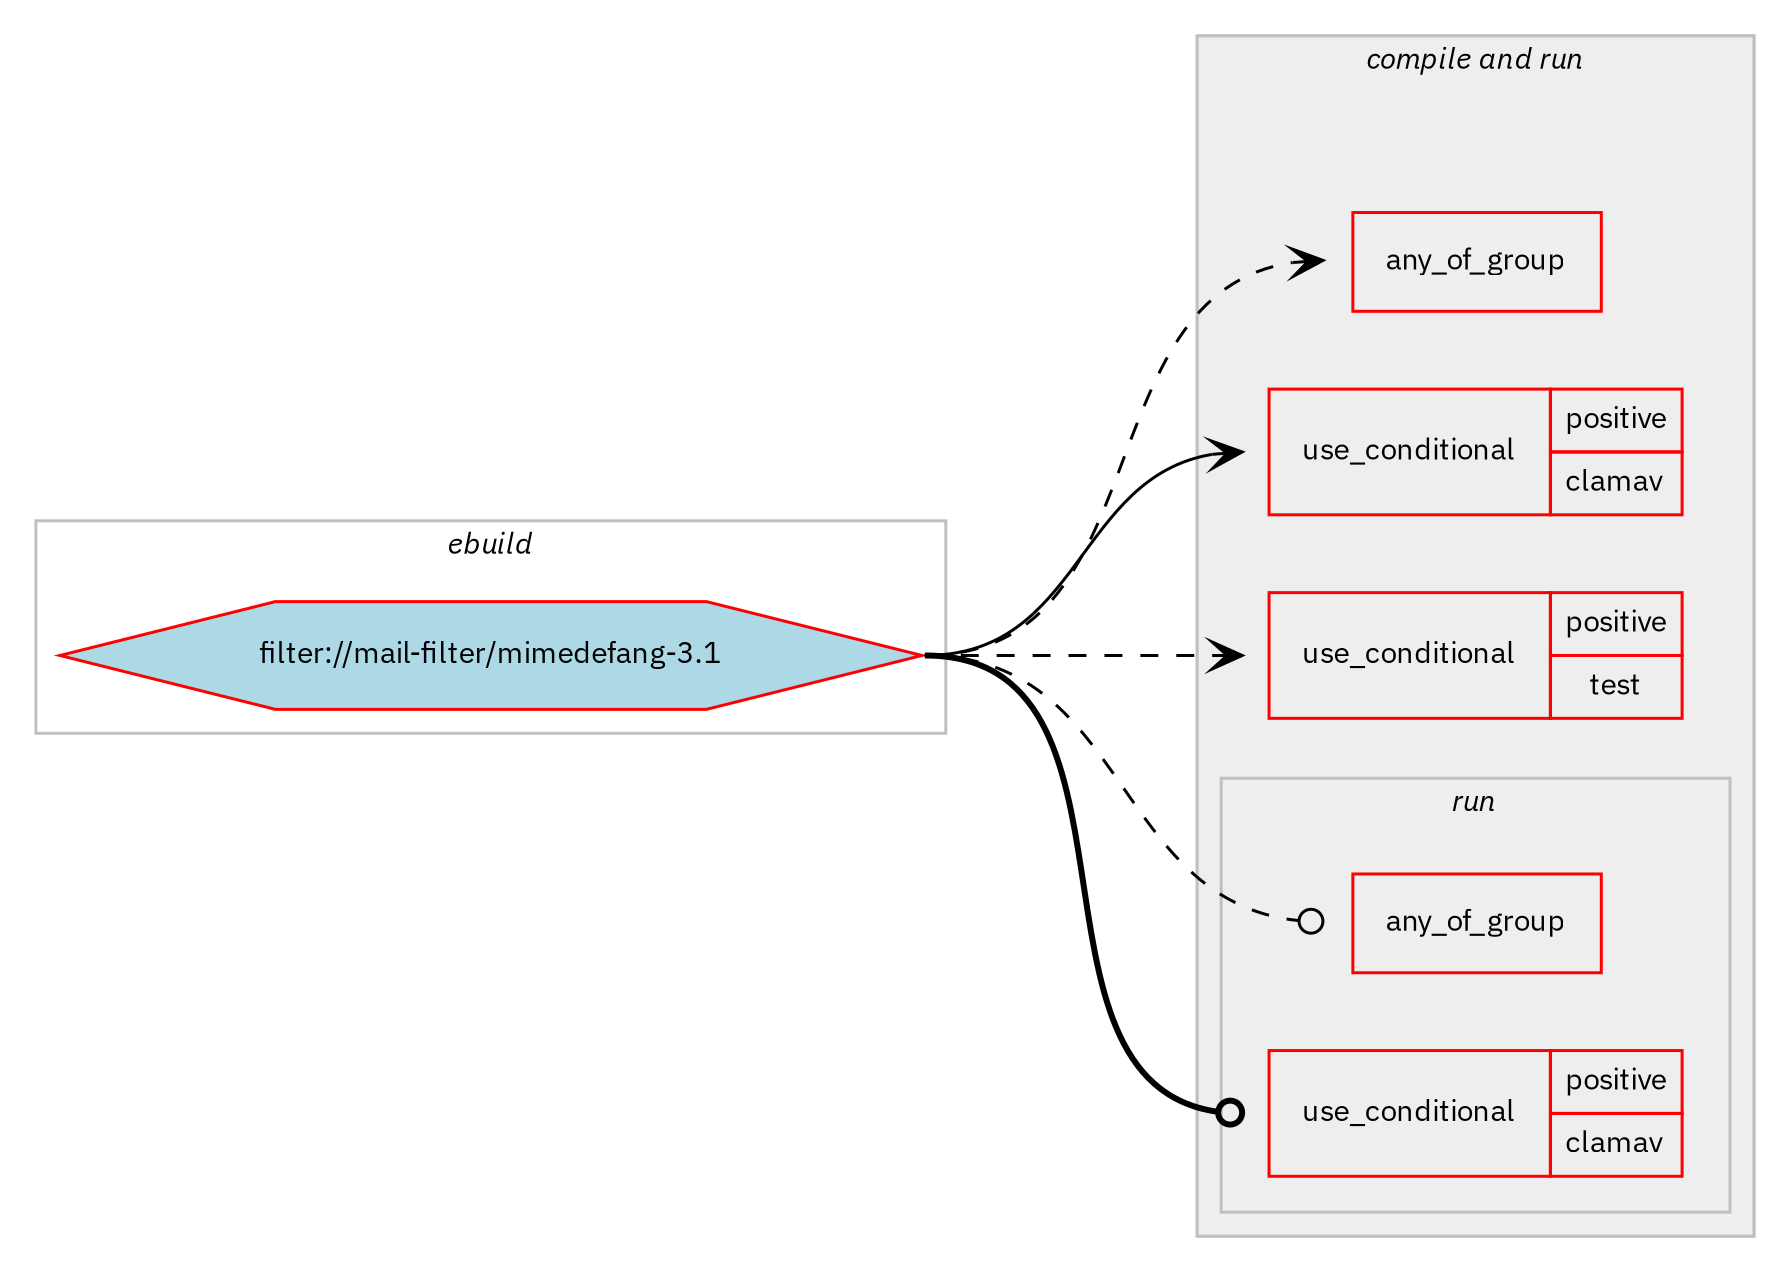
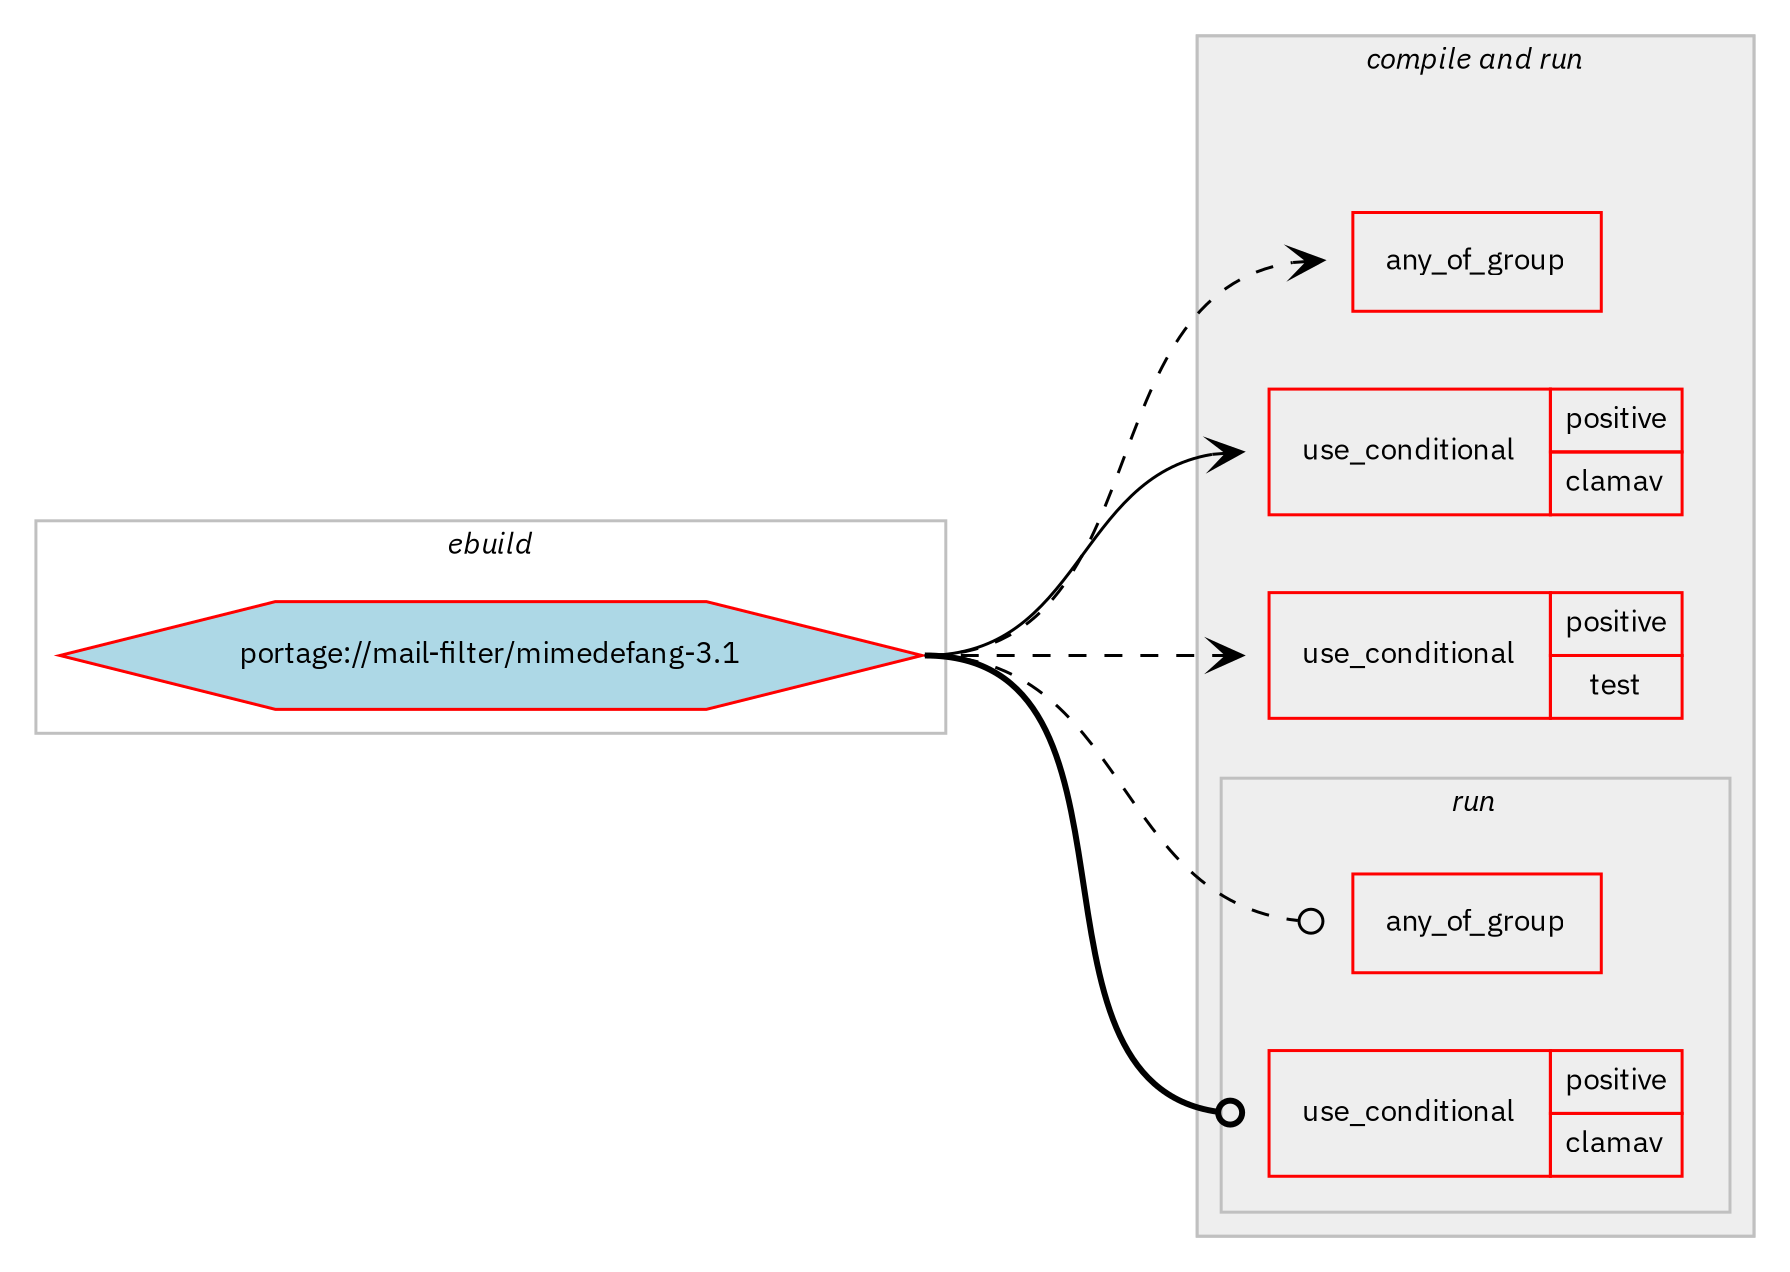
node "filter://mail-filter/mimedefang-3.1": label "filter://mail-filter/mimedefang-3.1" -> "portage://mail-filter/mimedefang-3.1"
